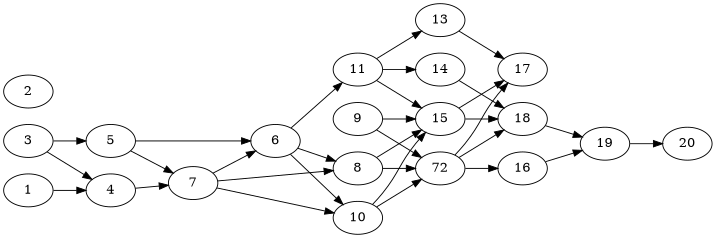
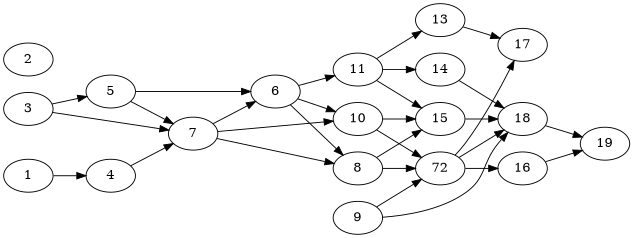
edge "15" -> "17": removed
edge "9" -> "15": now "9" -> "18"
node "20": removed
edge "3" -> "4": now "3" -> "7"
